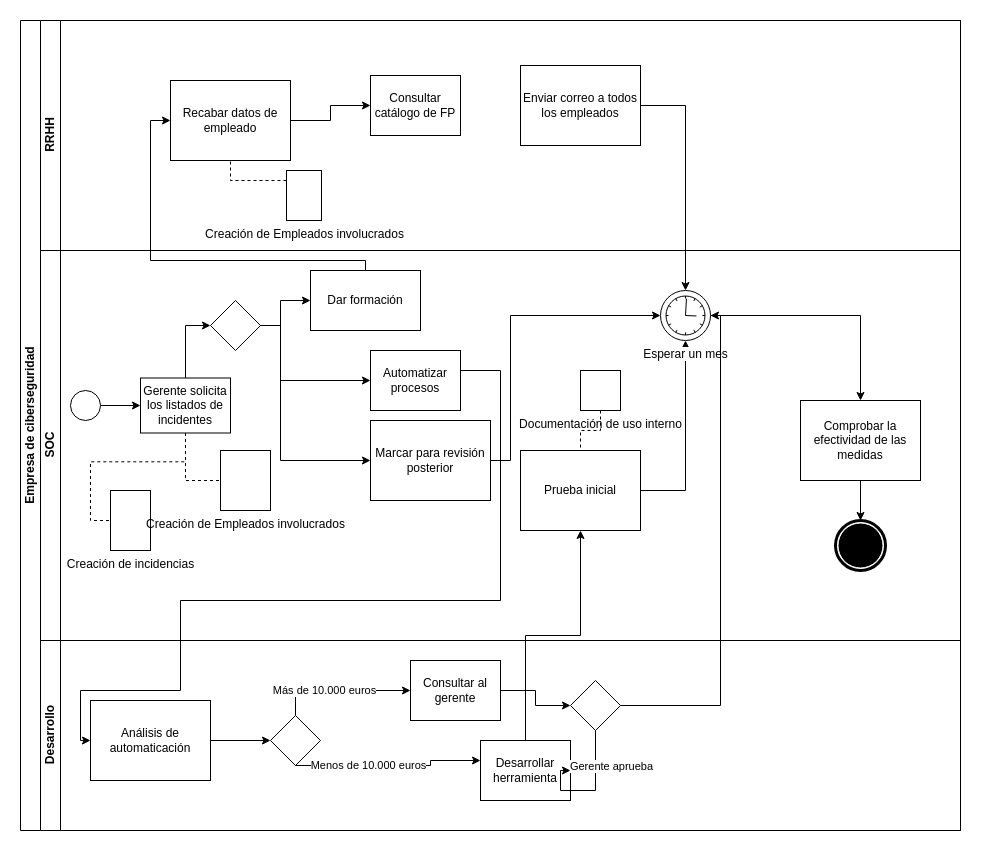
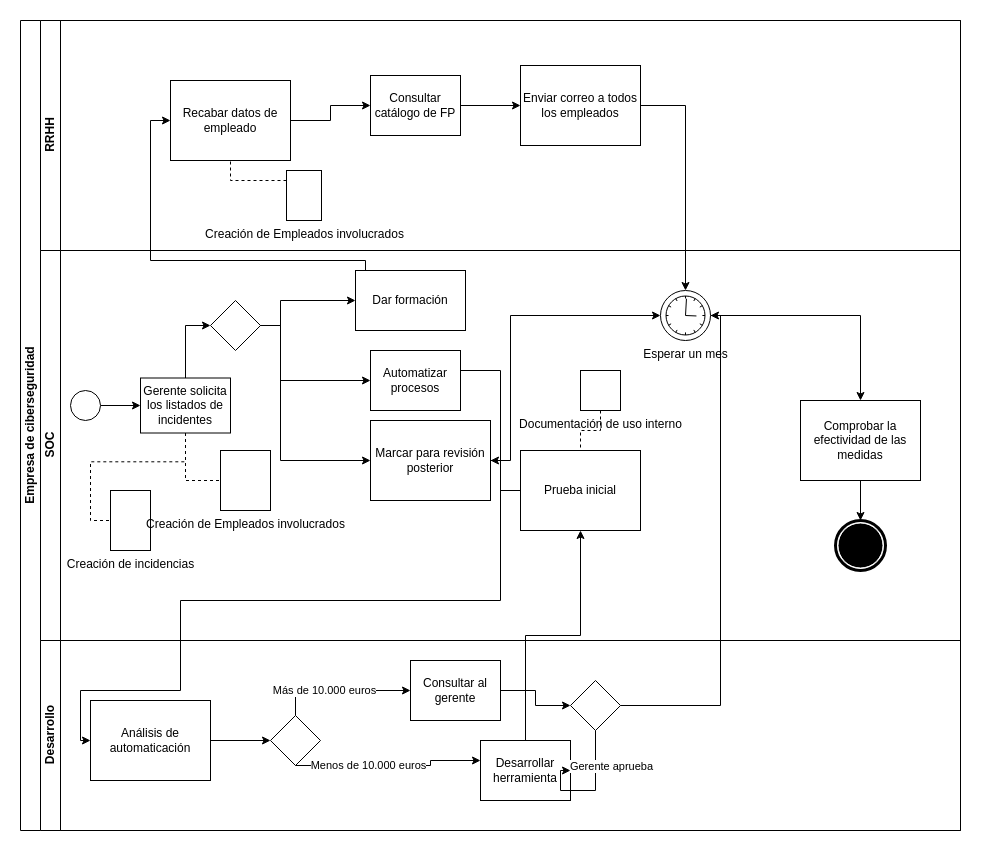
edge "Consultar catálogo de FP" -> "Enviar correo a todos los empleados": added
node "Dar formación": moved (366, 301) -> (411, 301)
edge "Prueba inicial" -> "Esperar un mes": now "Prueba inicial" -> "Marcar para revisión posterior"
